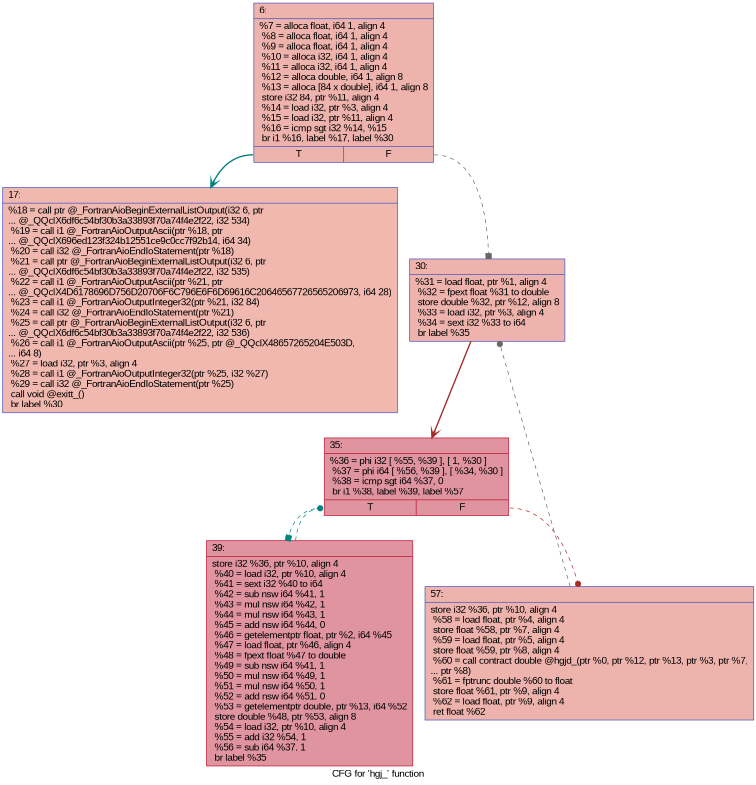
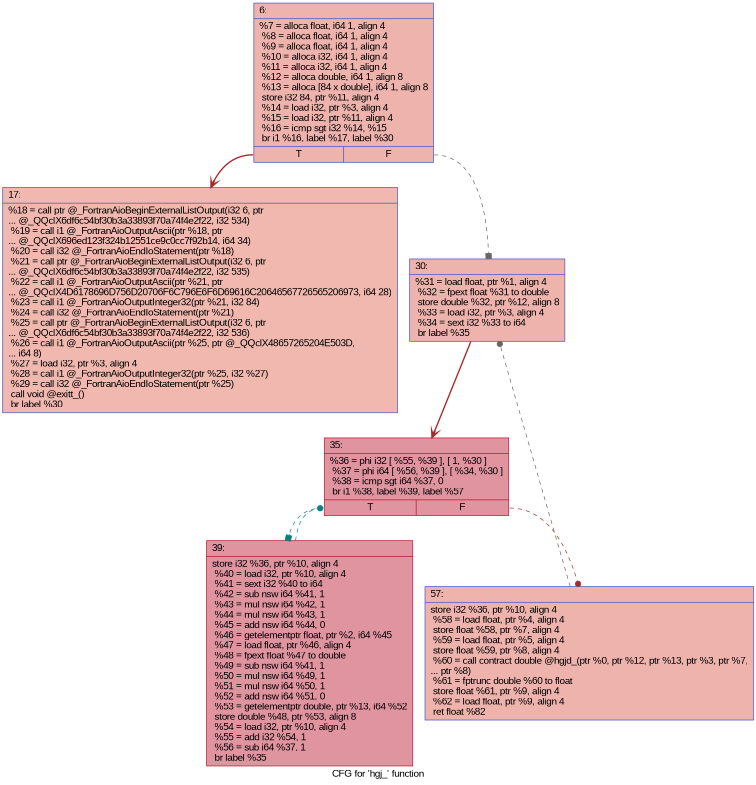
edge "6:" -> "17:": color teal -> brown
node "57:": text "ret float %62" -> "ret float %82"
